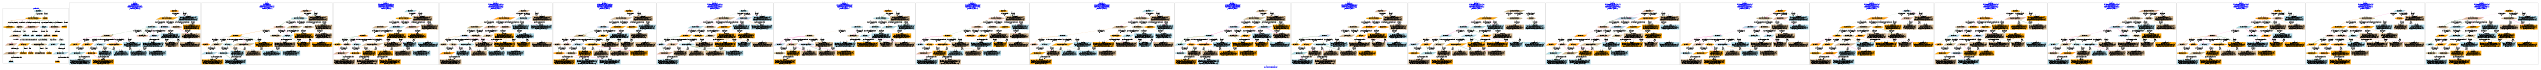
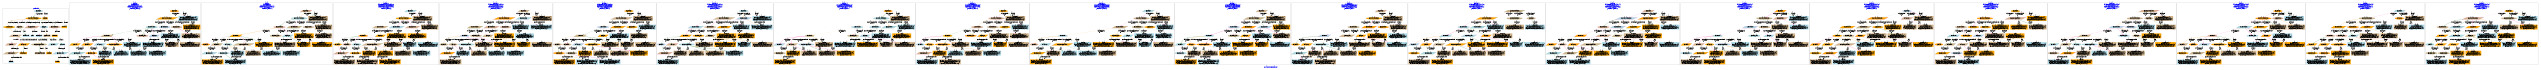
node "Nationality": removed
